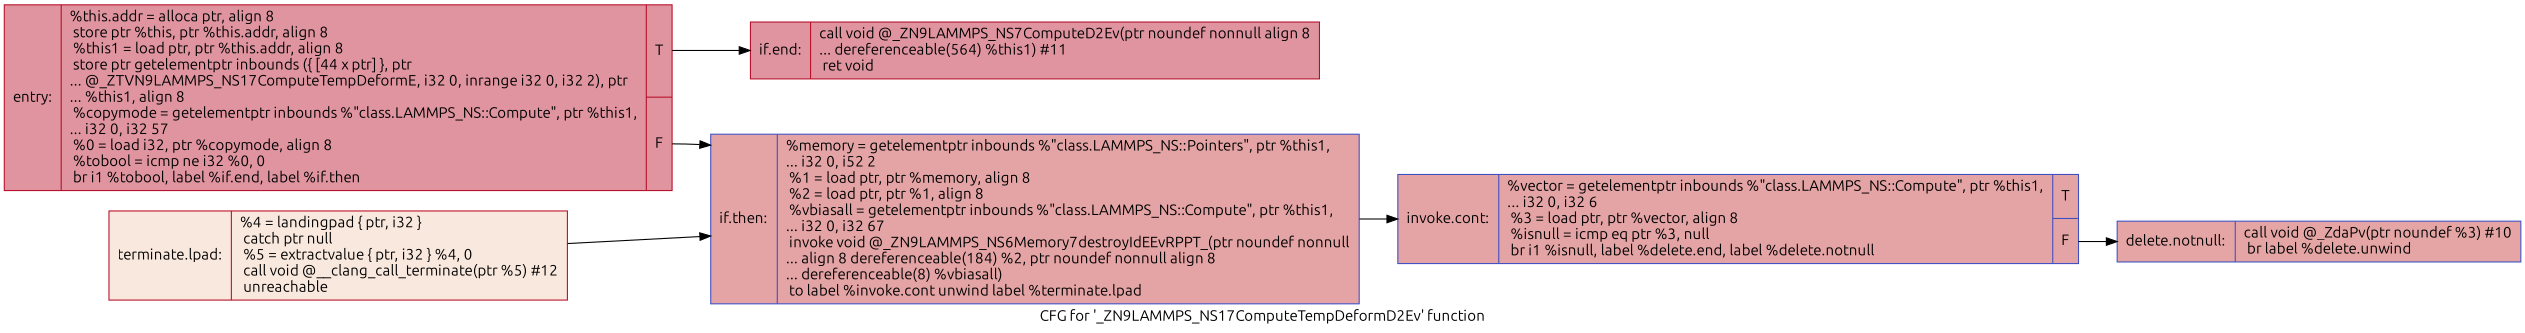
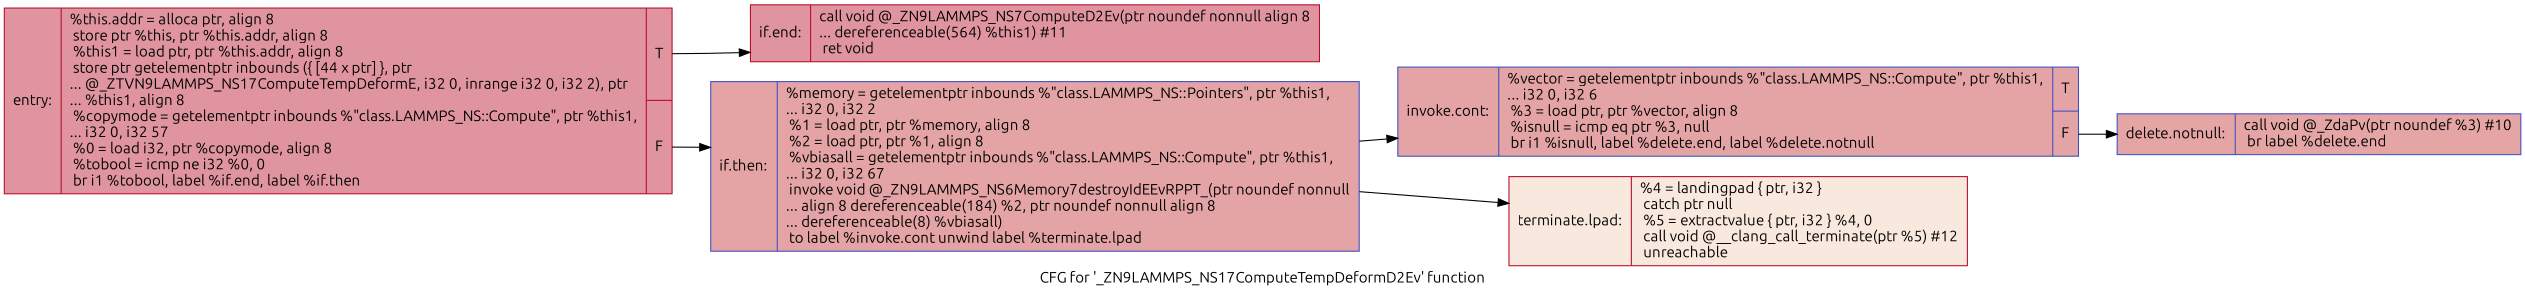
node "if.then:": text "... i32 0, i52 2" -> "... i32 0, i32 2"
edge "terminate.lpad:" -> "if.then:": reversed
node "delete.notnull:": text "br label %delete.unwind" -> "br label %delete.end"
